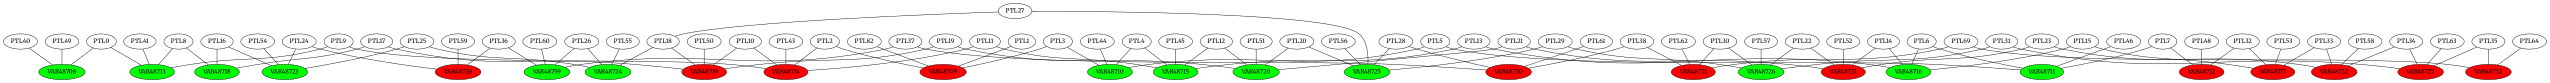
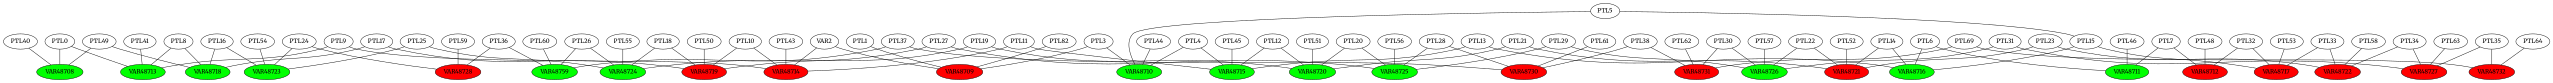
edge "PTL27" -- "PTL18": now "PTL27" -- "VAR48724"
node "PTL2": label "PTL2" -> "VAR2"
edge "PTL49" -- "VAR48718": added
edge "PTL5" -- "VAR48711": now "PTL5" -- "PTL15"
